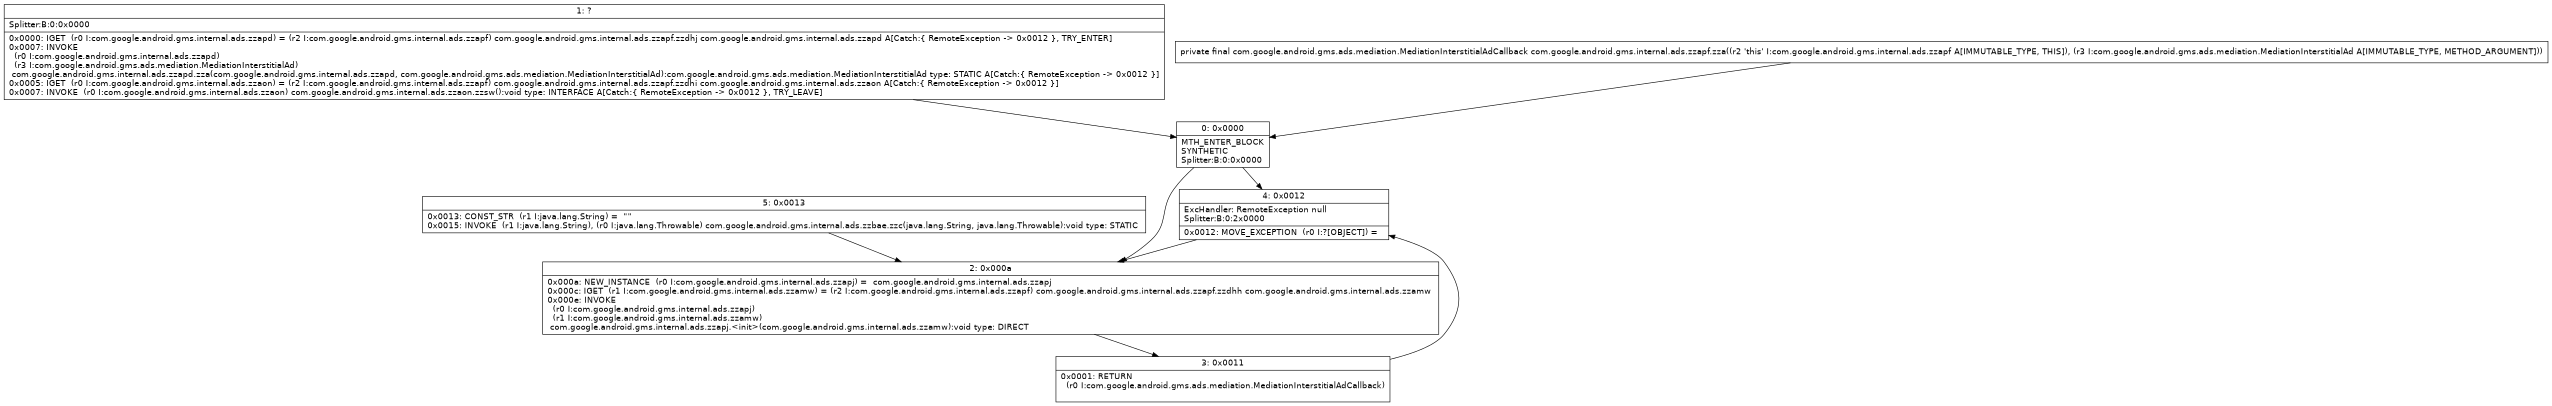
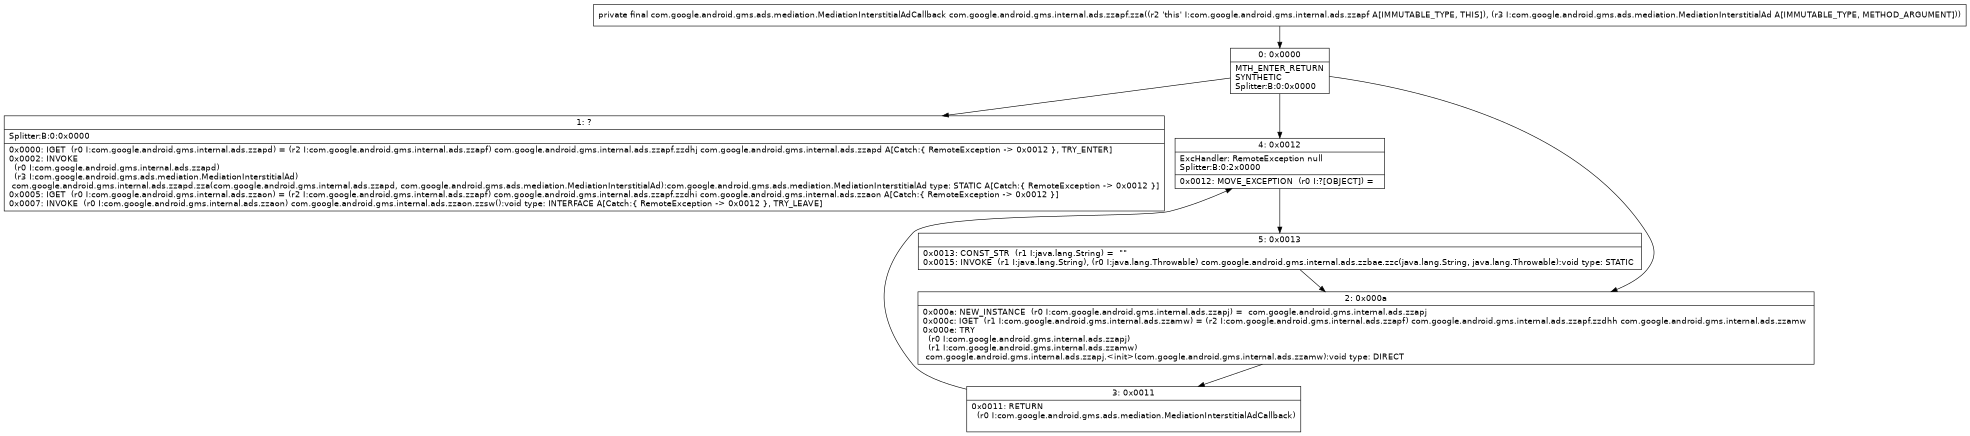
node "1: ?": text "0x0007: INVOKE" -> "0x0002: INVOKE"
edge "1: ?" -> "0: 0x0000": reversed
node "0: 0x0000": text "MTH_ENTER_BLOCK" -> "MTH_ENTER_RETURN"
edge "4: 0x0012" -> "2: 0x000a": now "4: 0x0012" -> "5: 0x0013"
node "2: 0x000a": text "0x000e: INVOKE" -> "0x000e: TRY"
node "3: 0x0011": text "0x0001: RETURN" -> "0x0011: RETURN"
